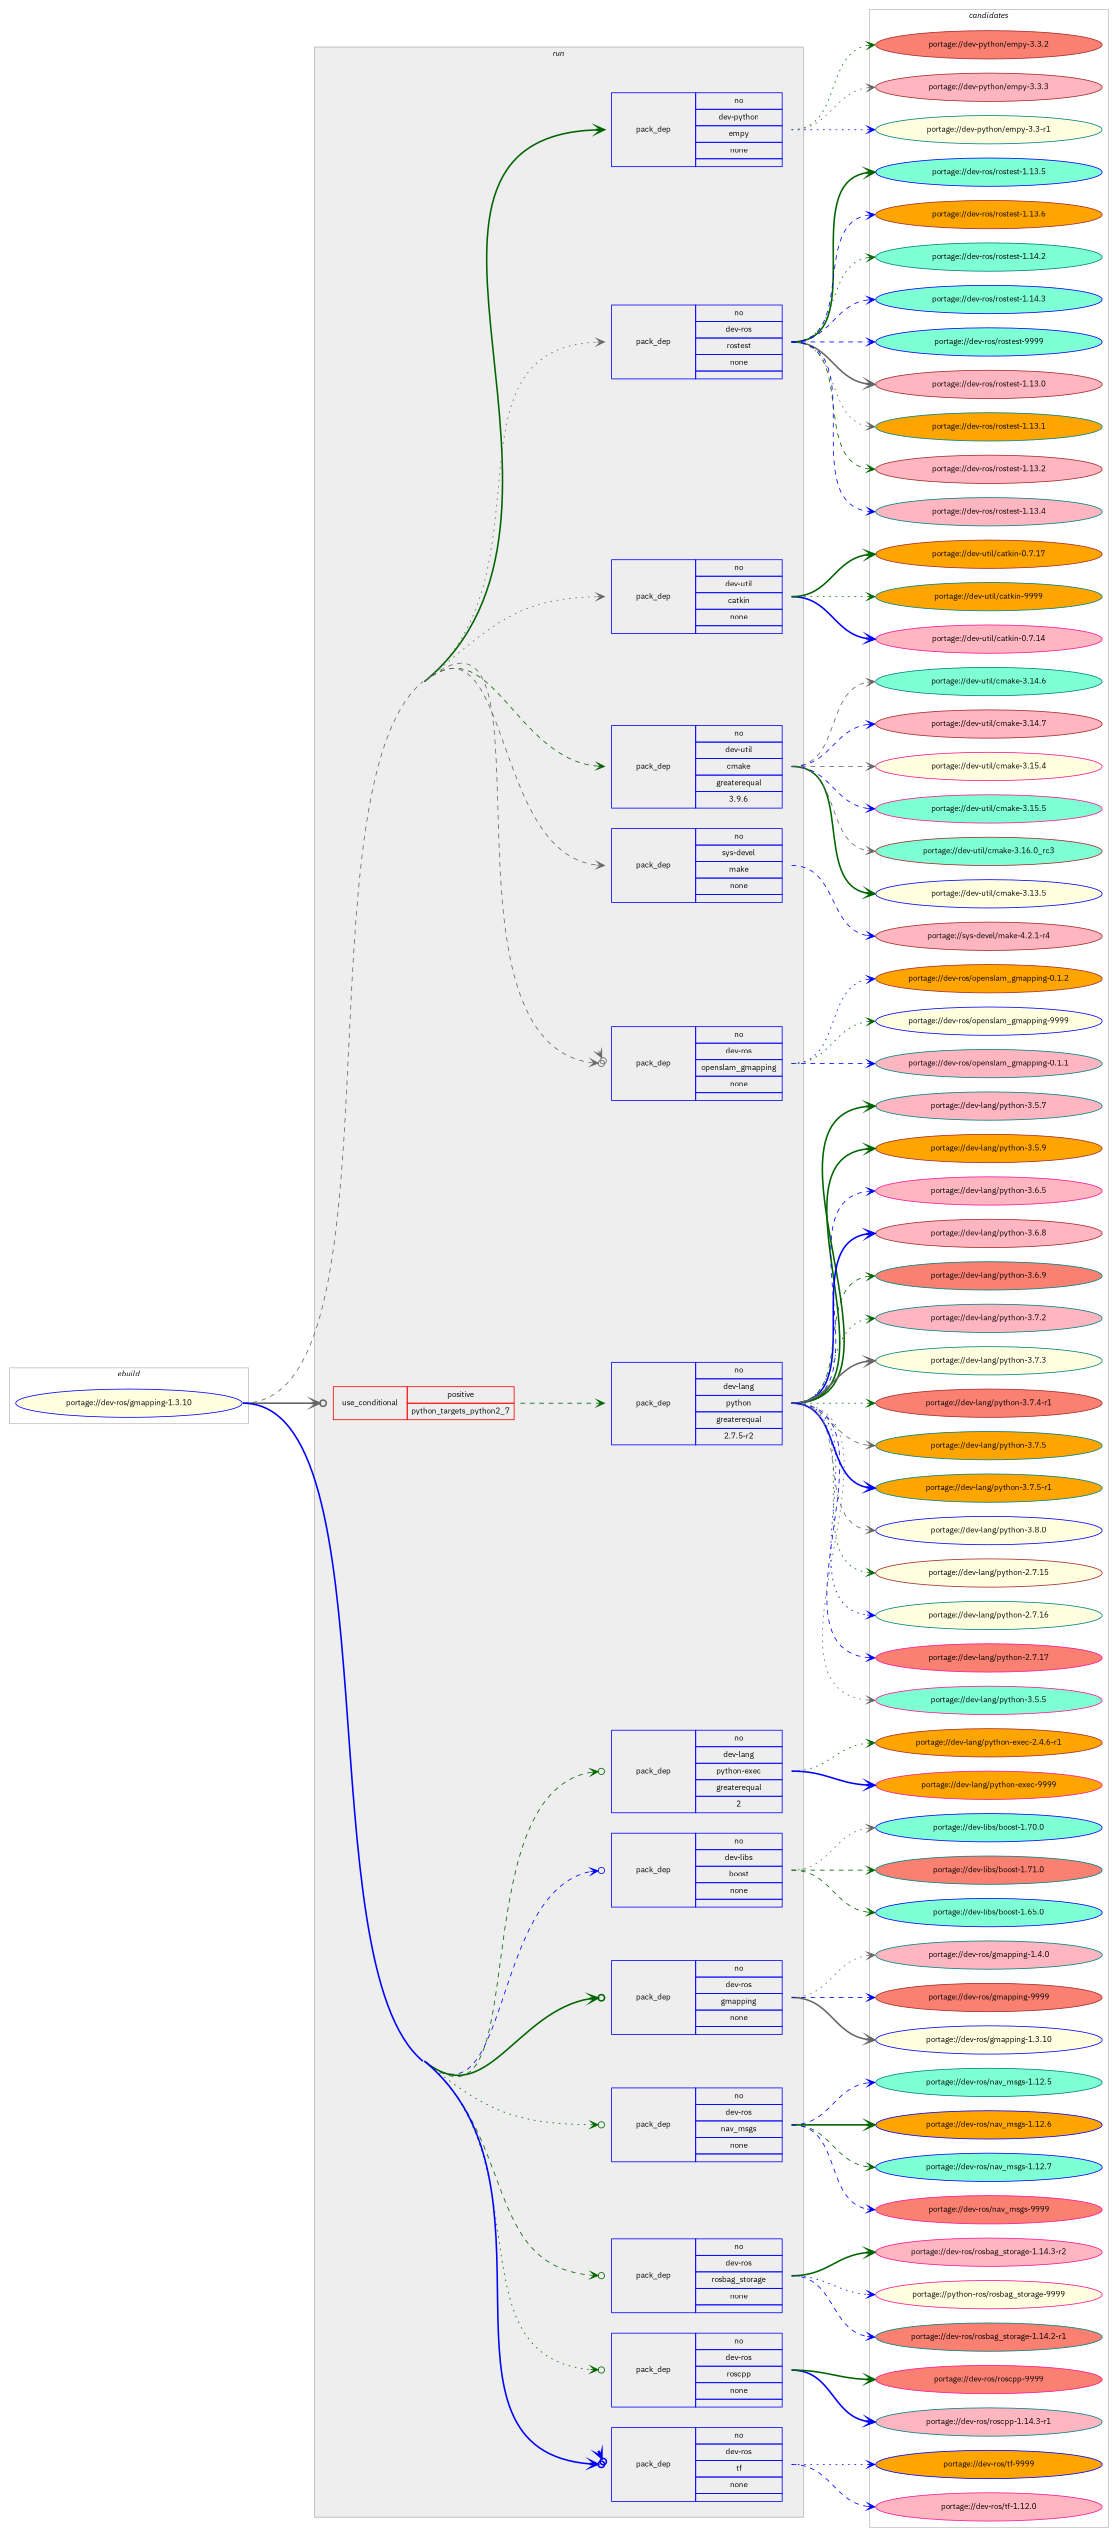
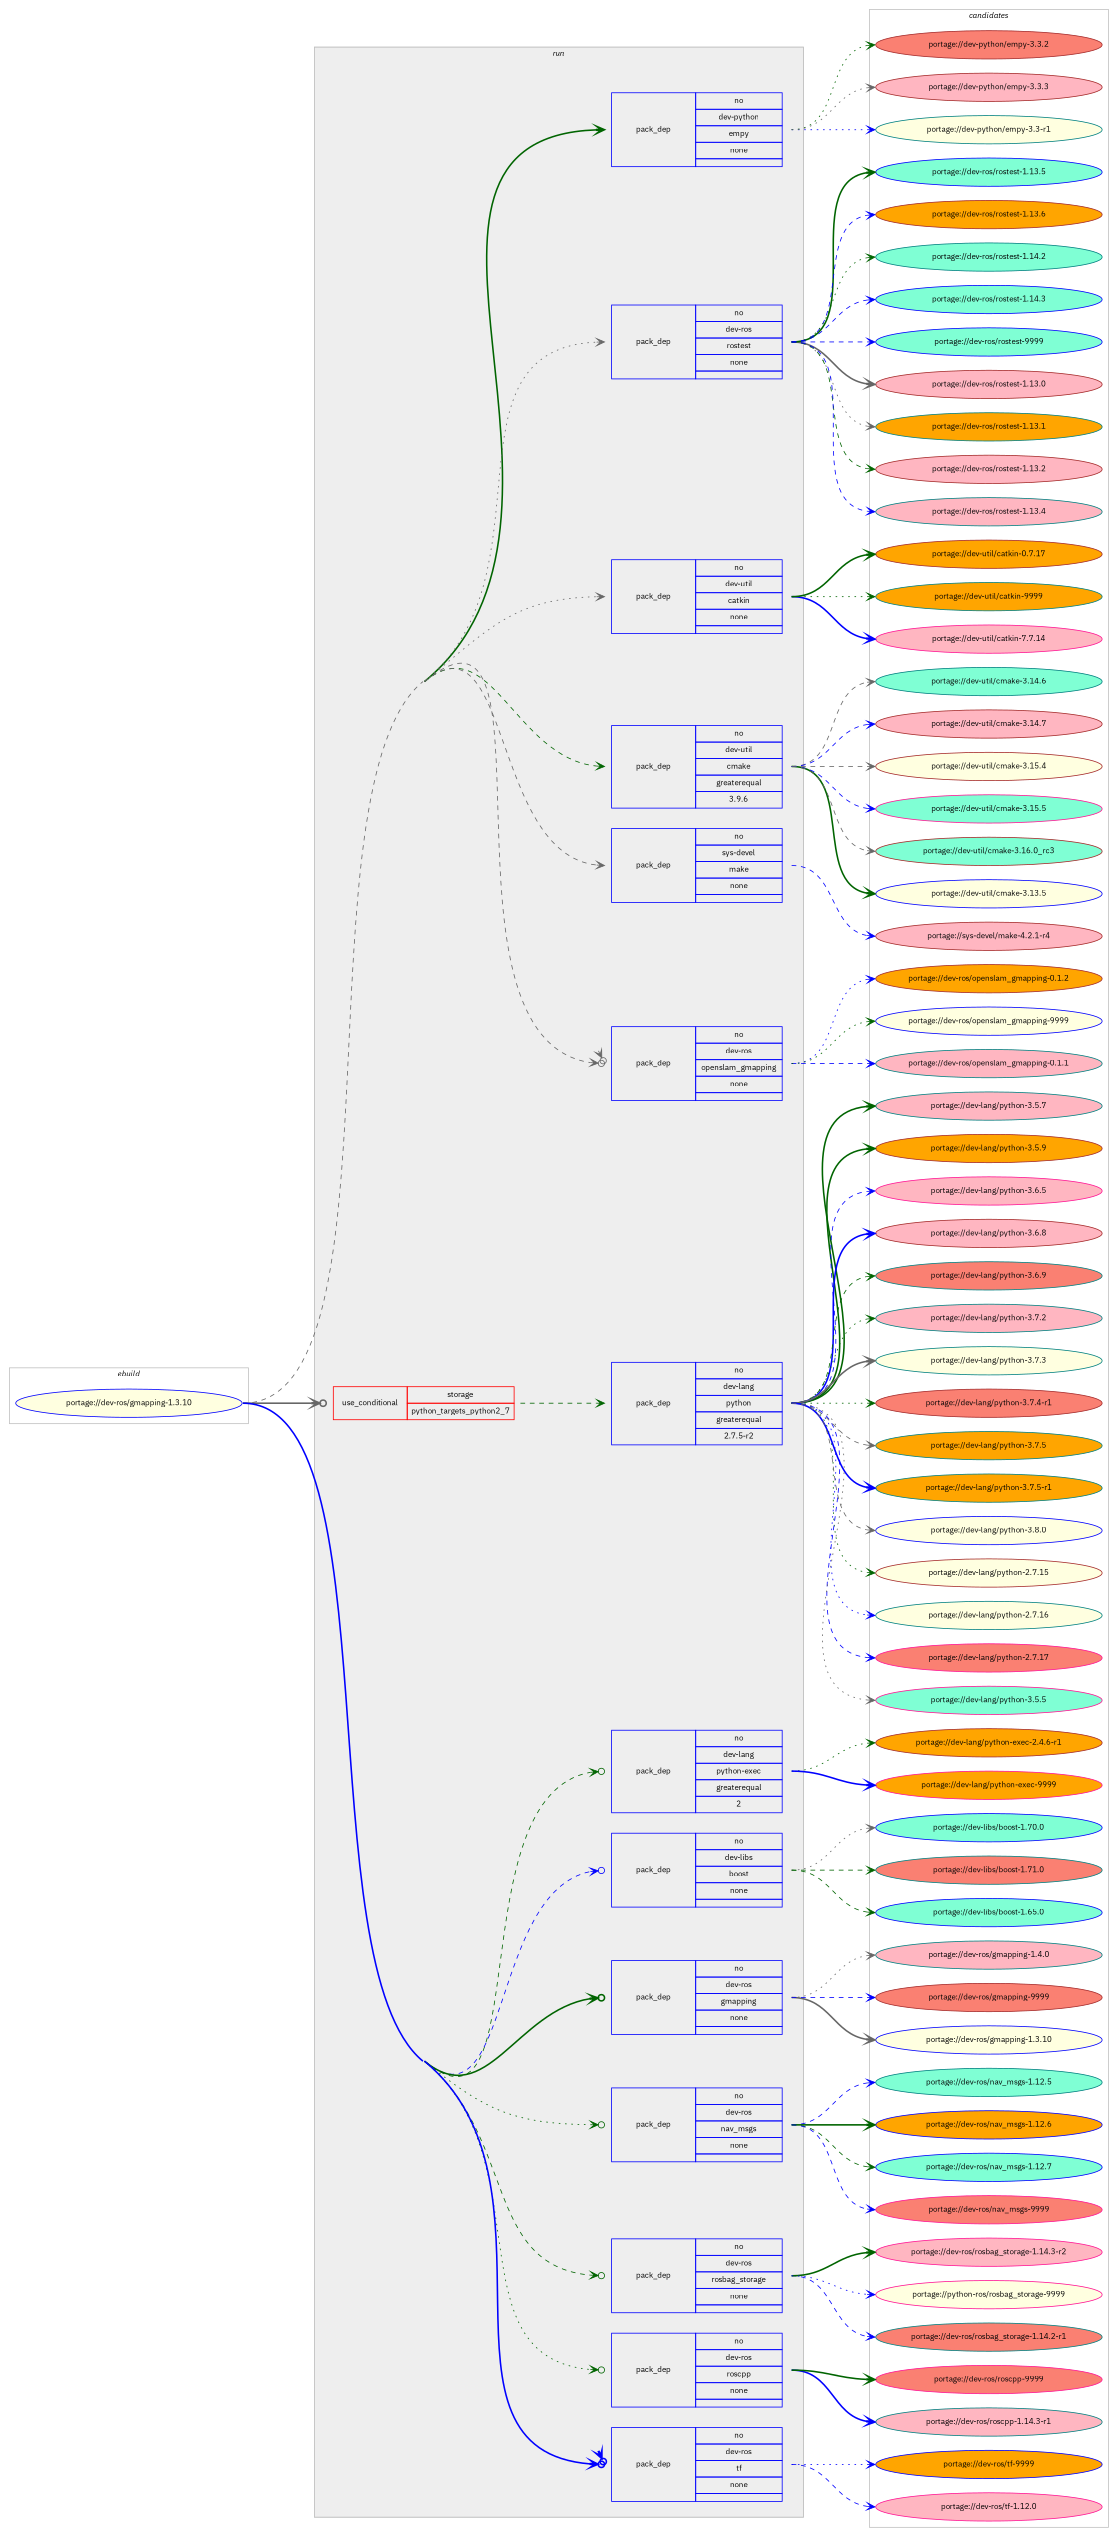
node "portage://dev-util/catkin-0.7.14": label "portage://dev-util/catkin-0.7.14" -> "portage://dev-util/catkin-7.7.14"
node "portage://dev-util/cmake-3.15.4": color deeppink -> brown
node "use_conditional": text "positive" -> "storage"
